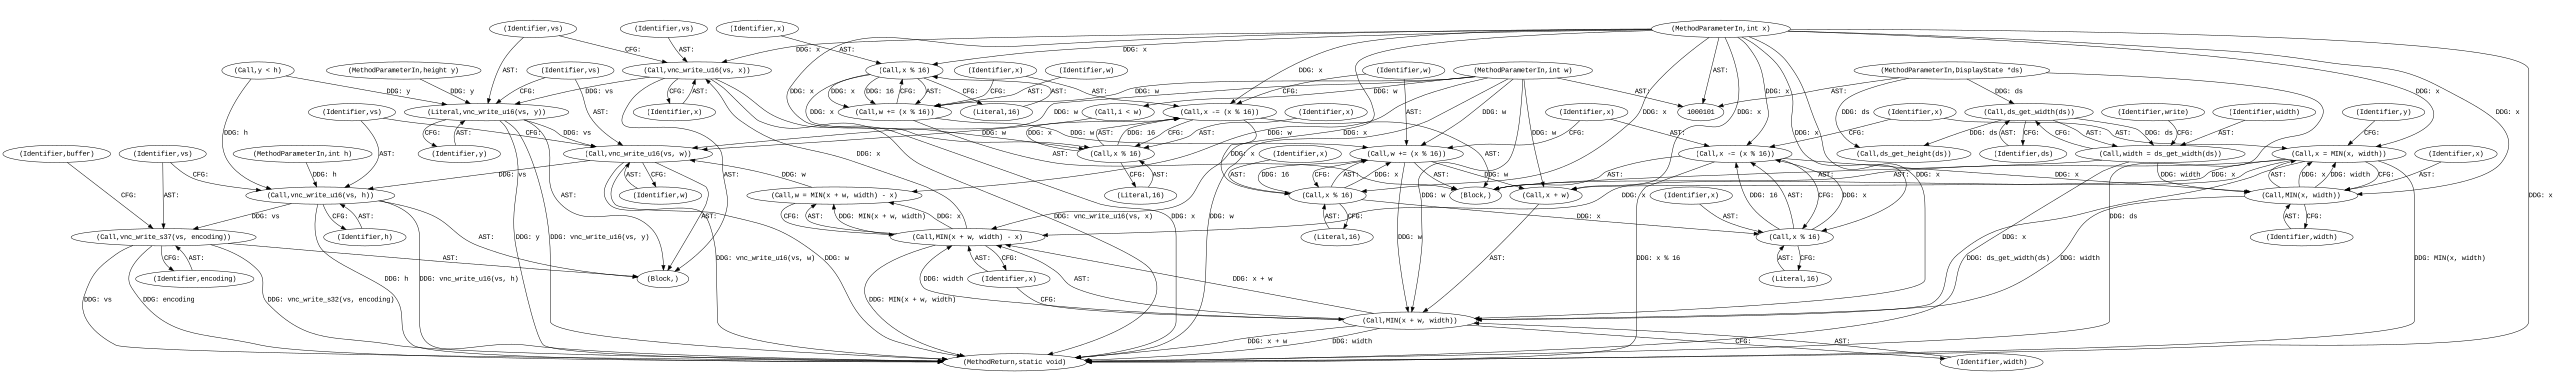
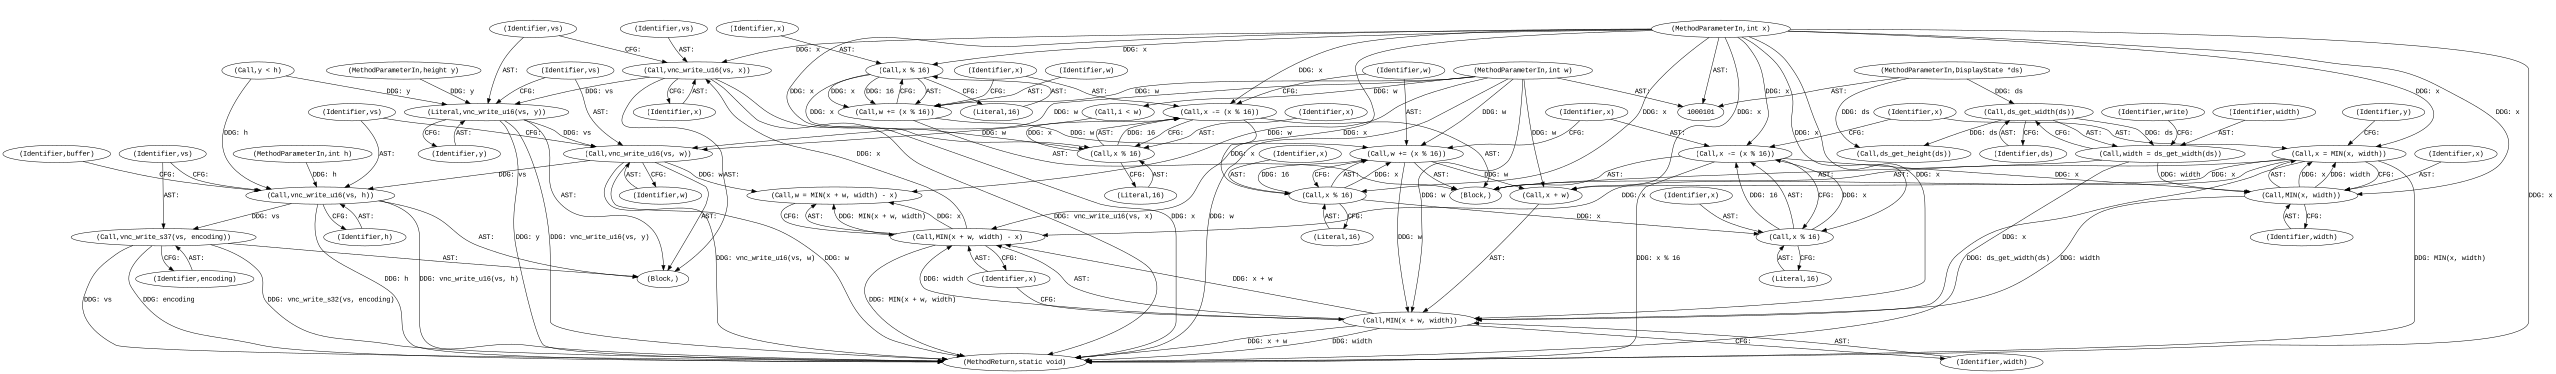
edge "(Call,w = MIN(x + w, width) - x)" -> "(Call,vnc_write_u16(vs, w))": reversed
edge "(Identifier,buffer)" -> "(Call,vnc_write_s37(vs, encoding))": now "(Identifier,buffer)" -> "(Call,vnc_write_u16(vs, h))"
edge "(MethodParameterIn,DisplayState *ds)" -> "(MethodReturn,static void)": removed, label "DDG: ds"
